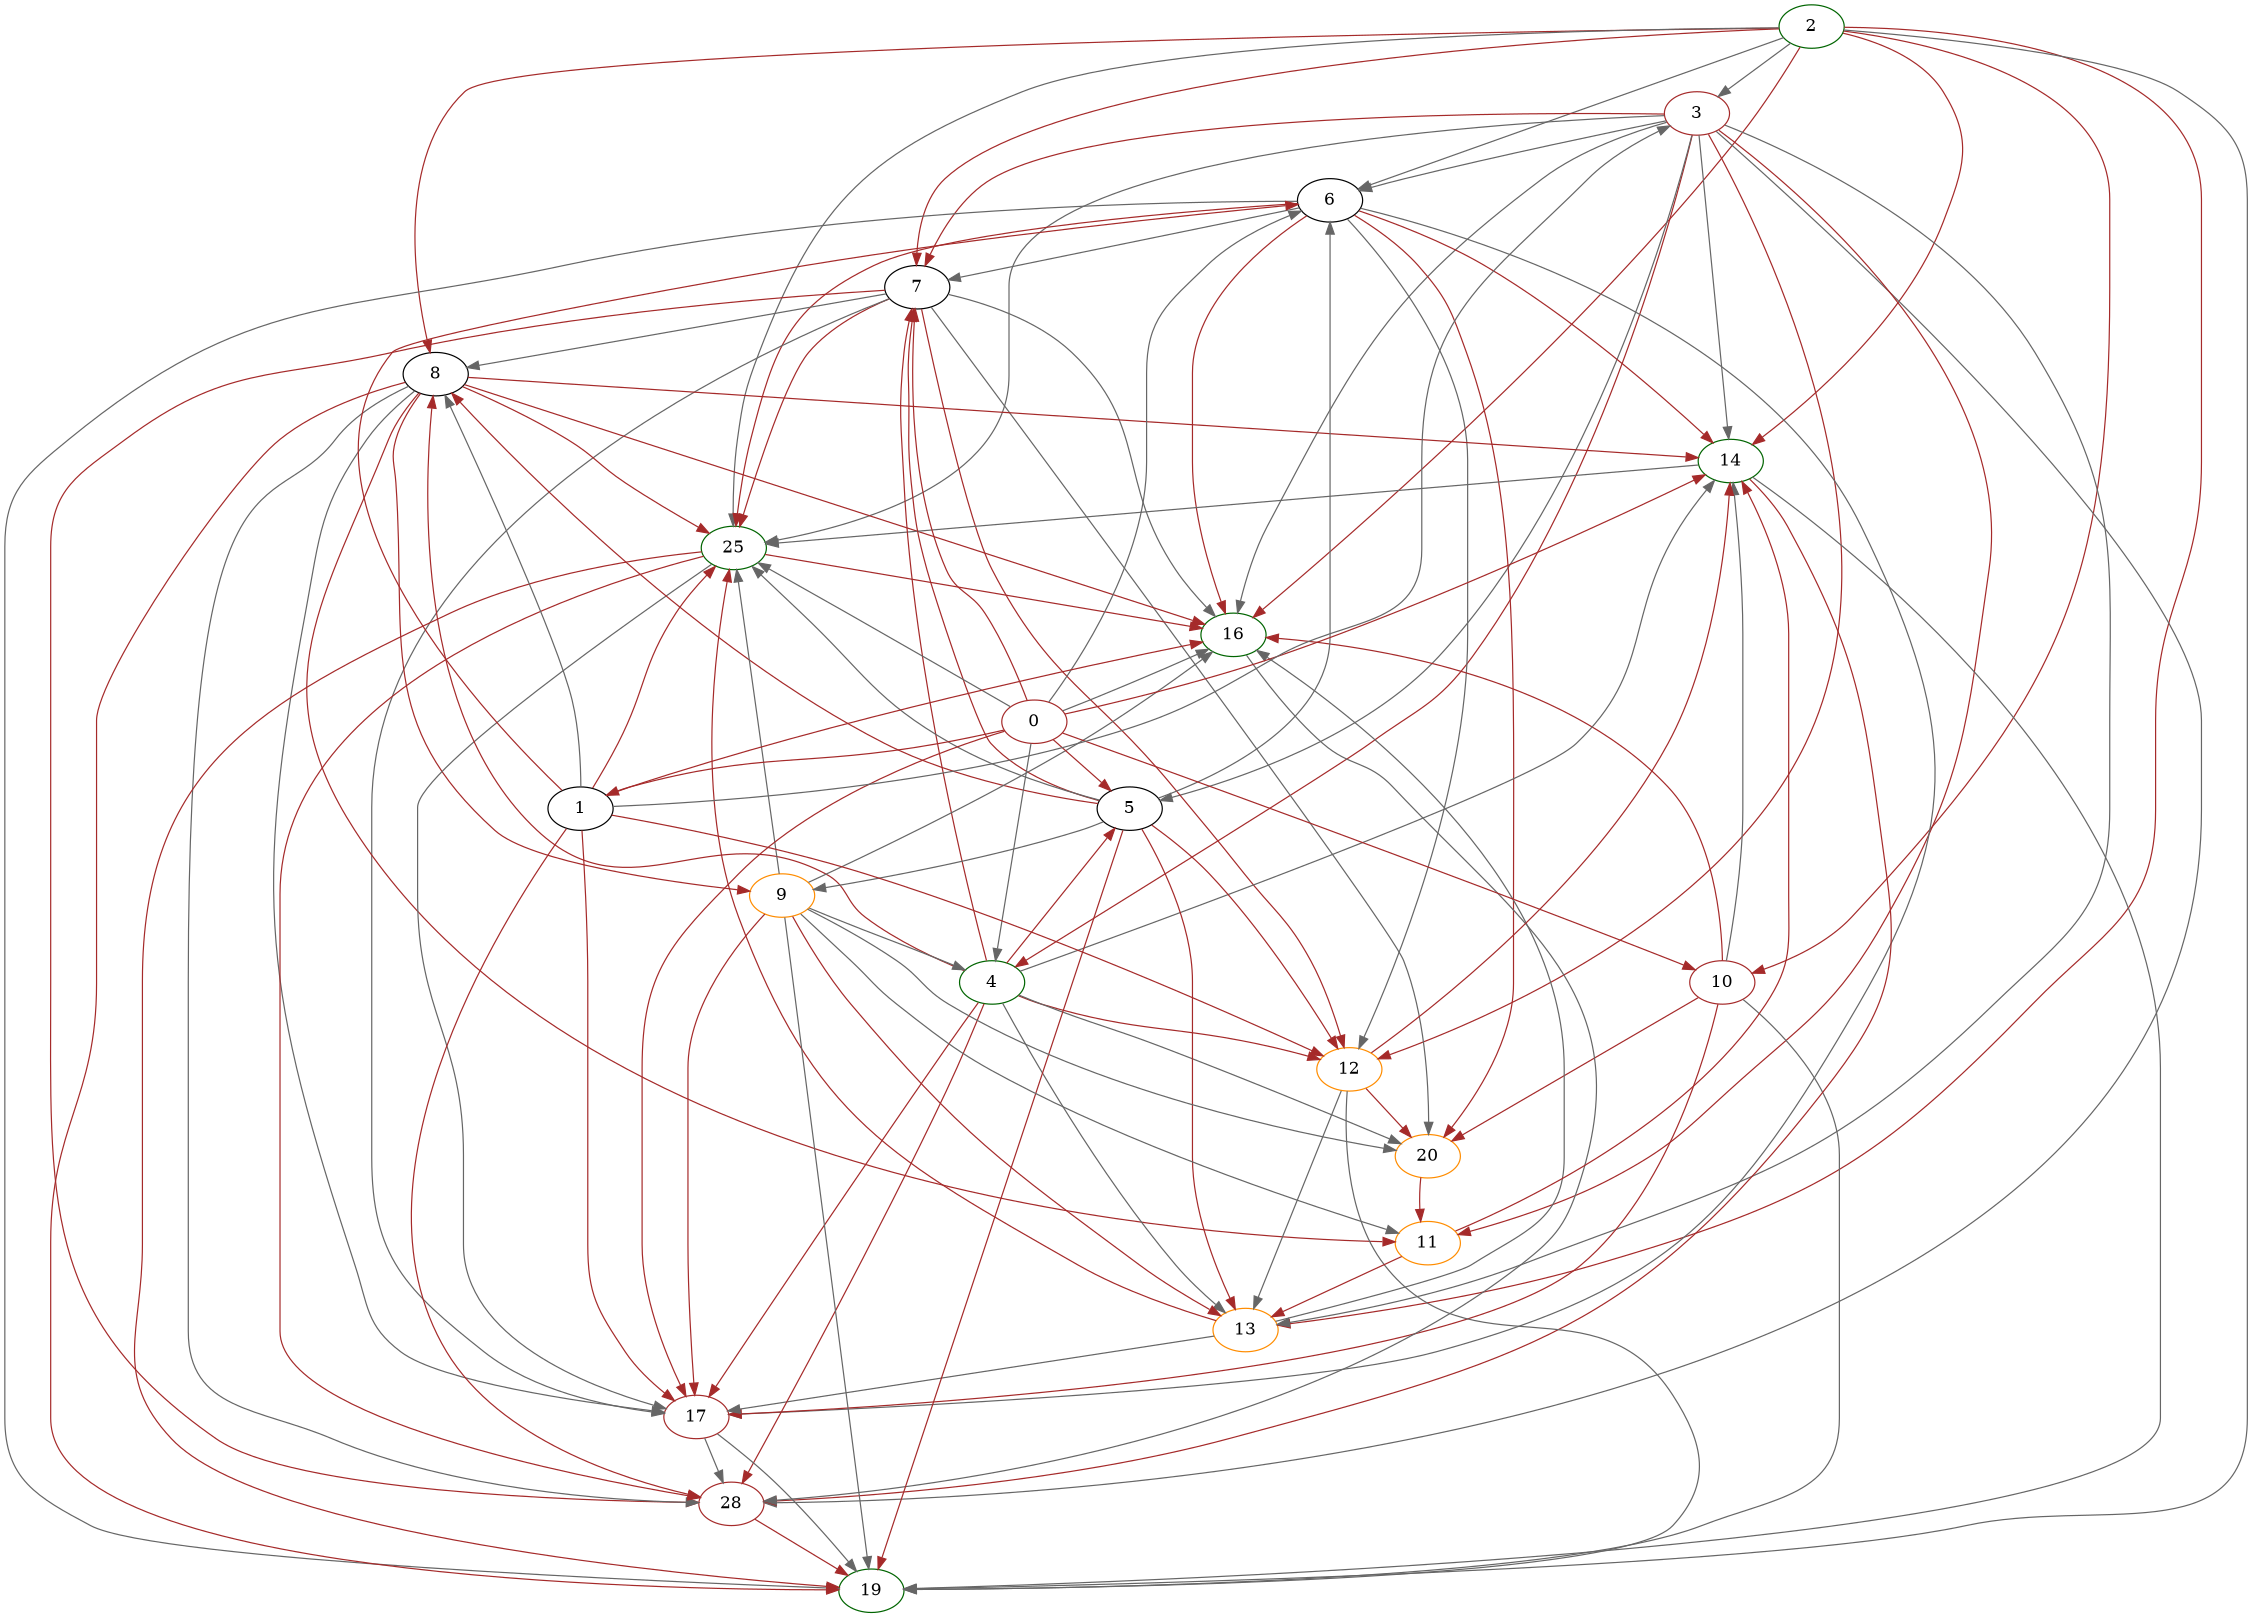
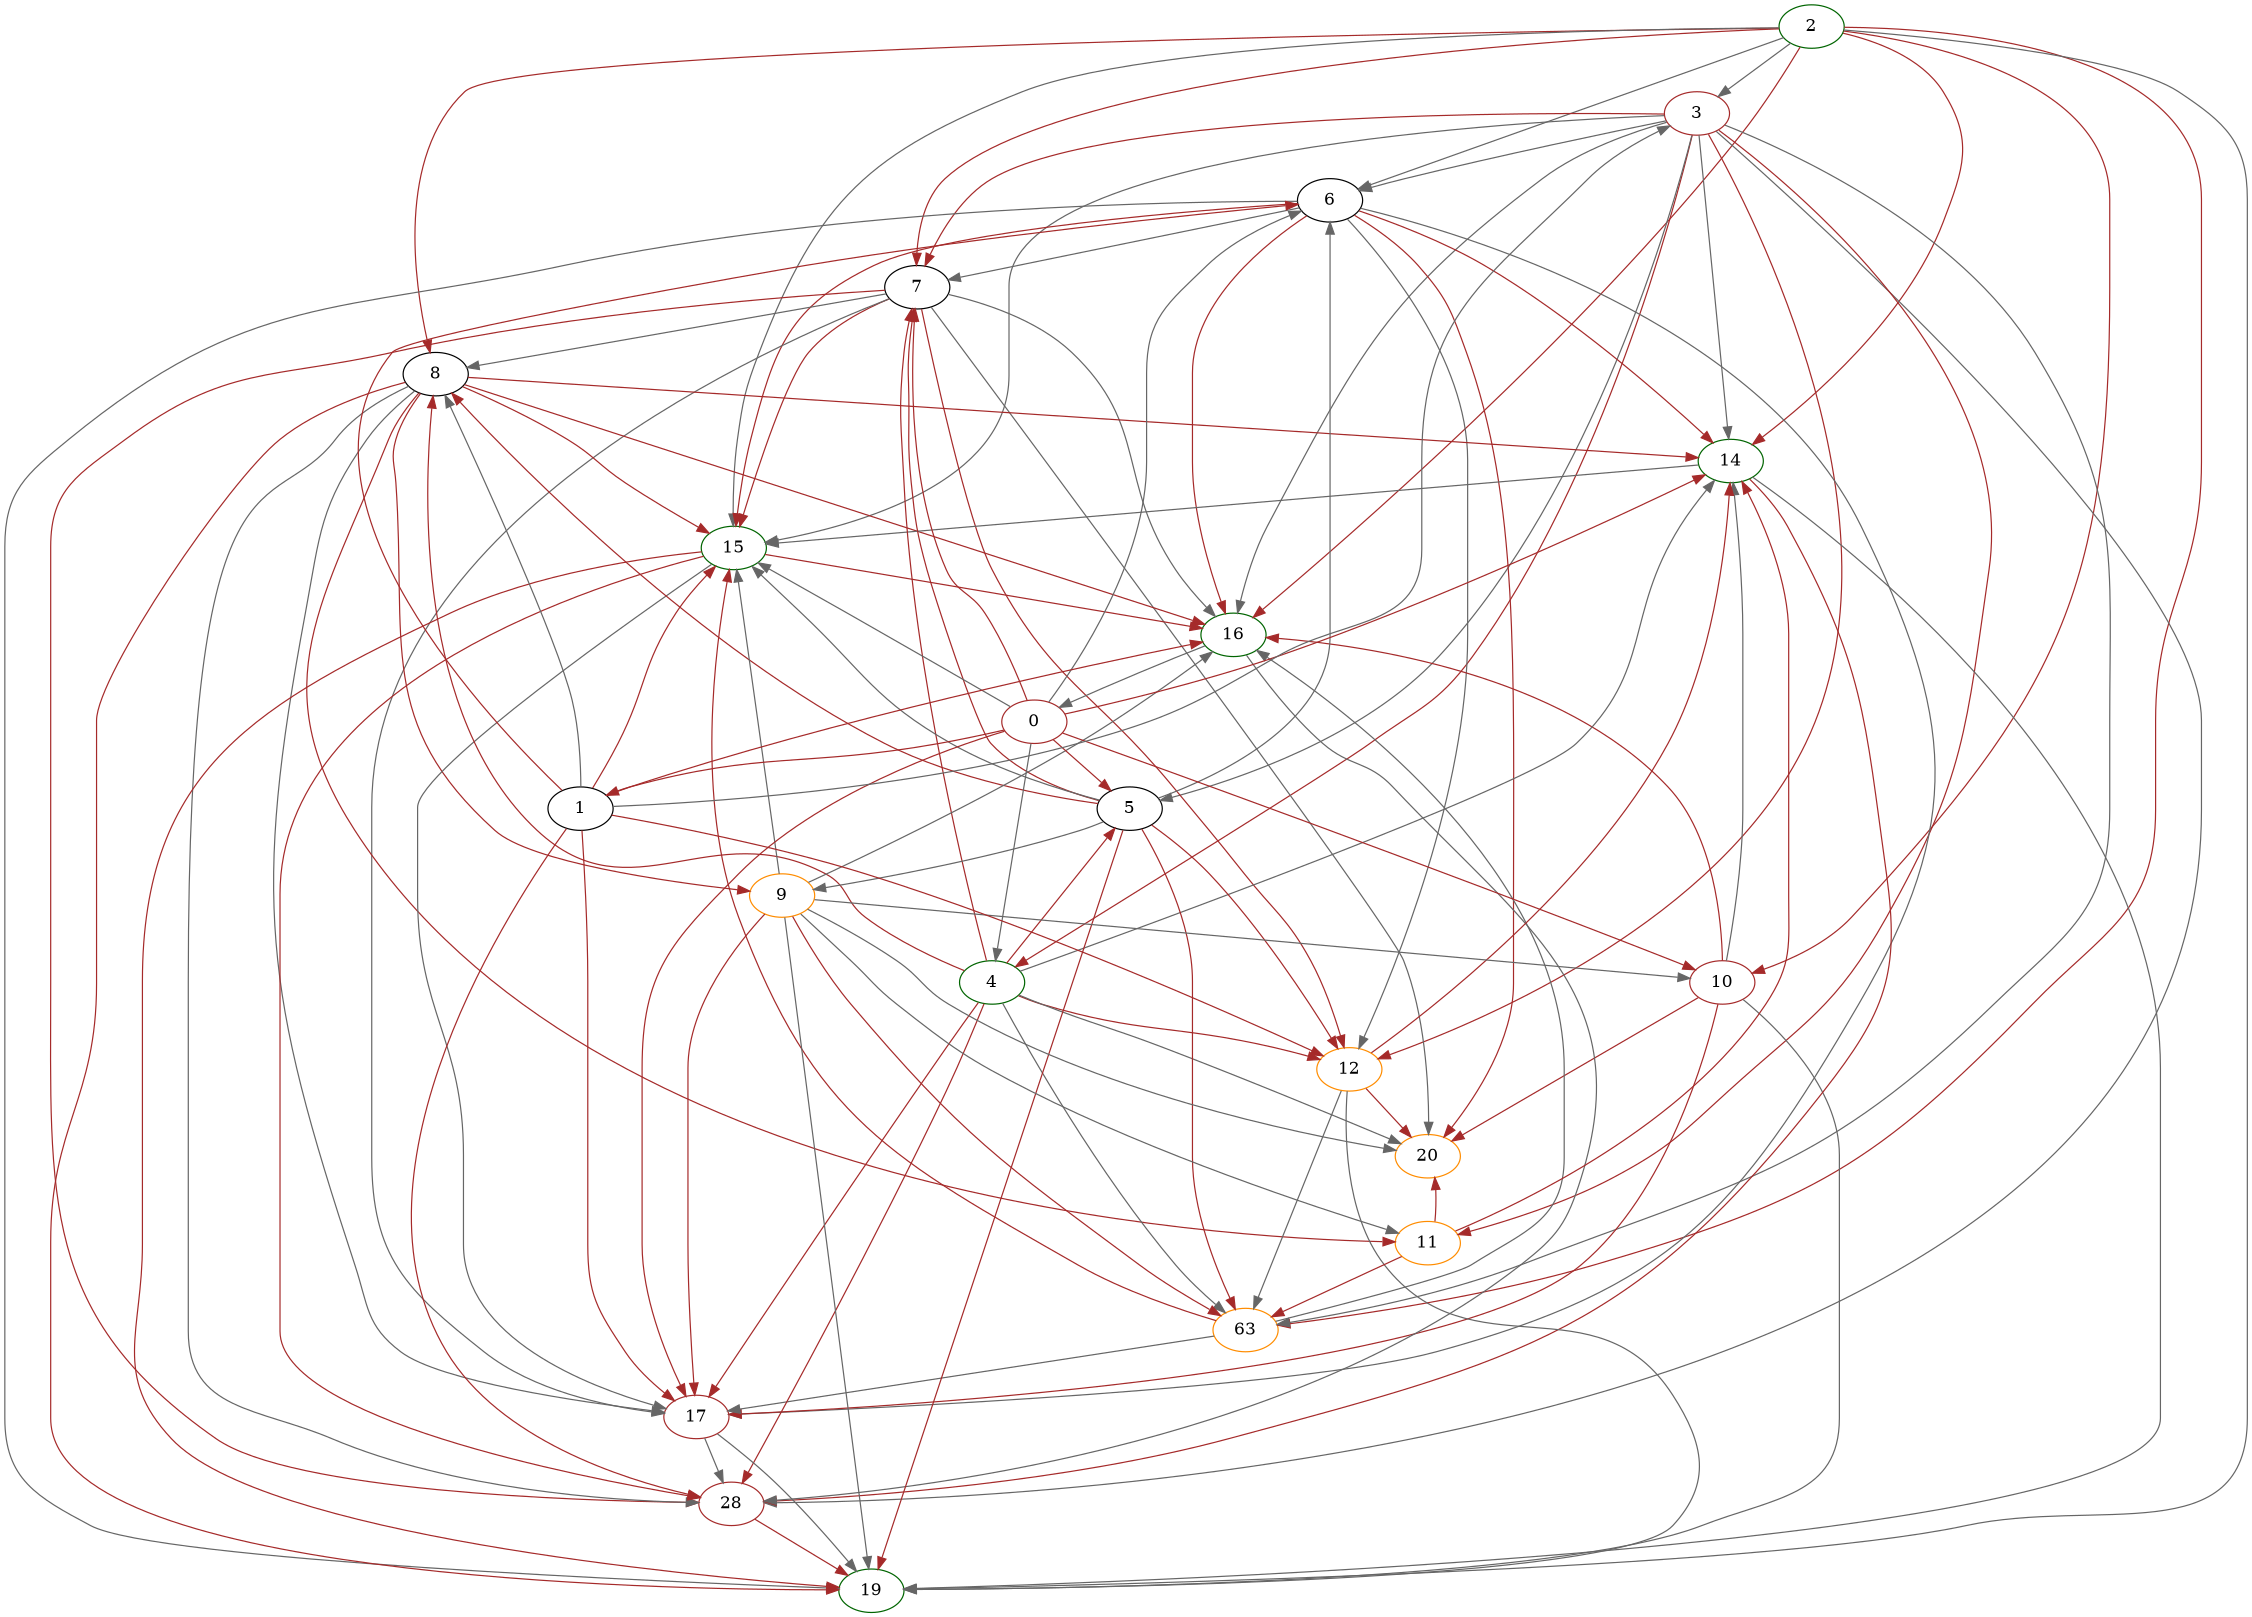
node "25": label "25" -> "15"
edge "0" -> "16": reversed
edge "9" -> "4": now "9" -> "10"
edge "20" -> "11": reversed
node "13": label "13" -> "63"
